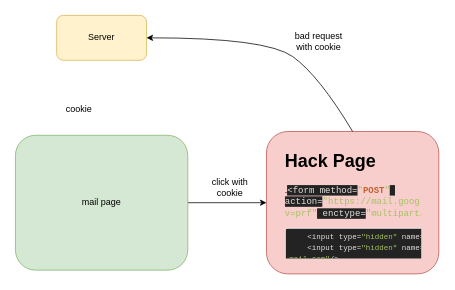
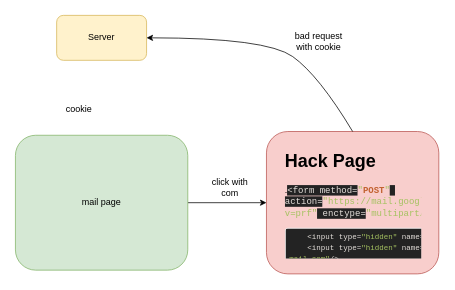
node "click with cookie": label "click with cookie" -> "click with com"
